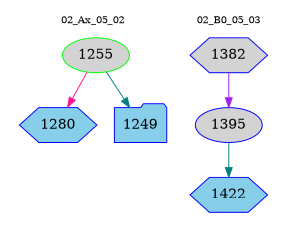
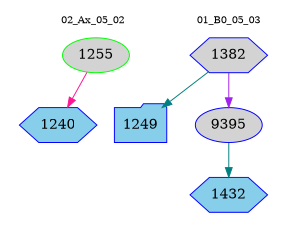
cluster "02_B0_05_03": label "02_B0_05_03" -> "01_B0_05_03"
edge "1255" -> "1249": now "1382" -> "1249"
node "1280": label "1280" -> "1240"
node "1395": label "1395" -> "9395"
node "1422": label "1422" -> "1432"
